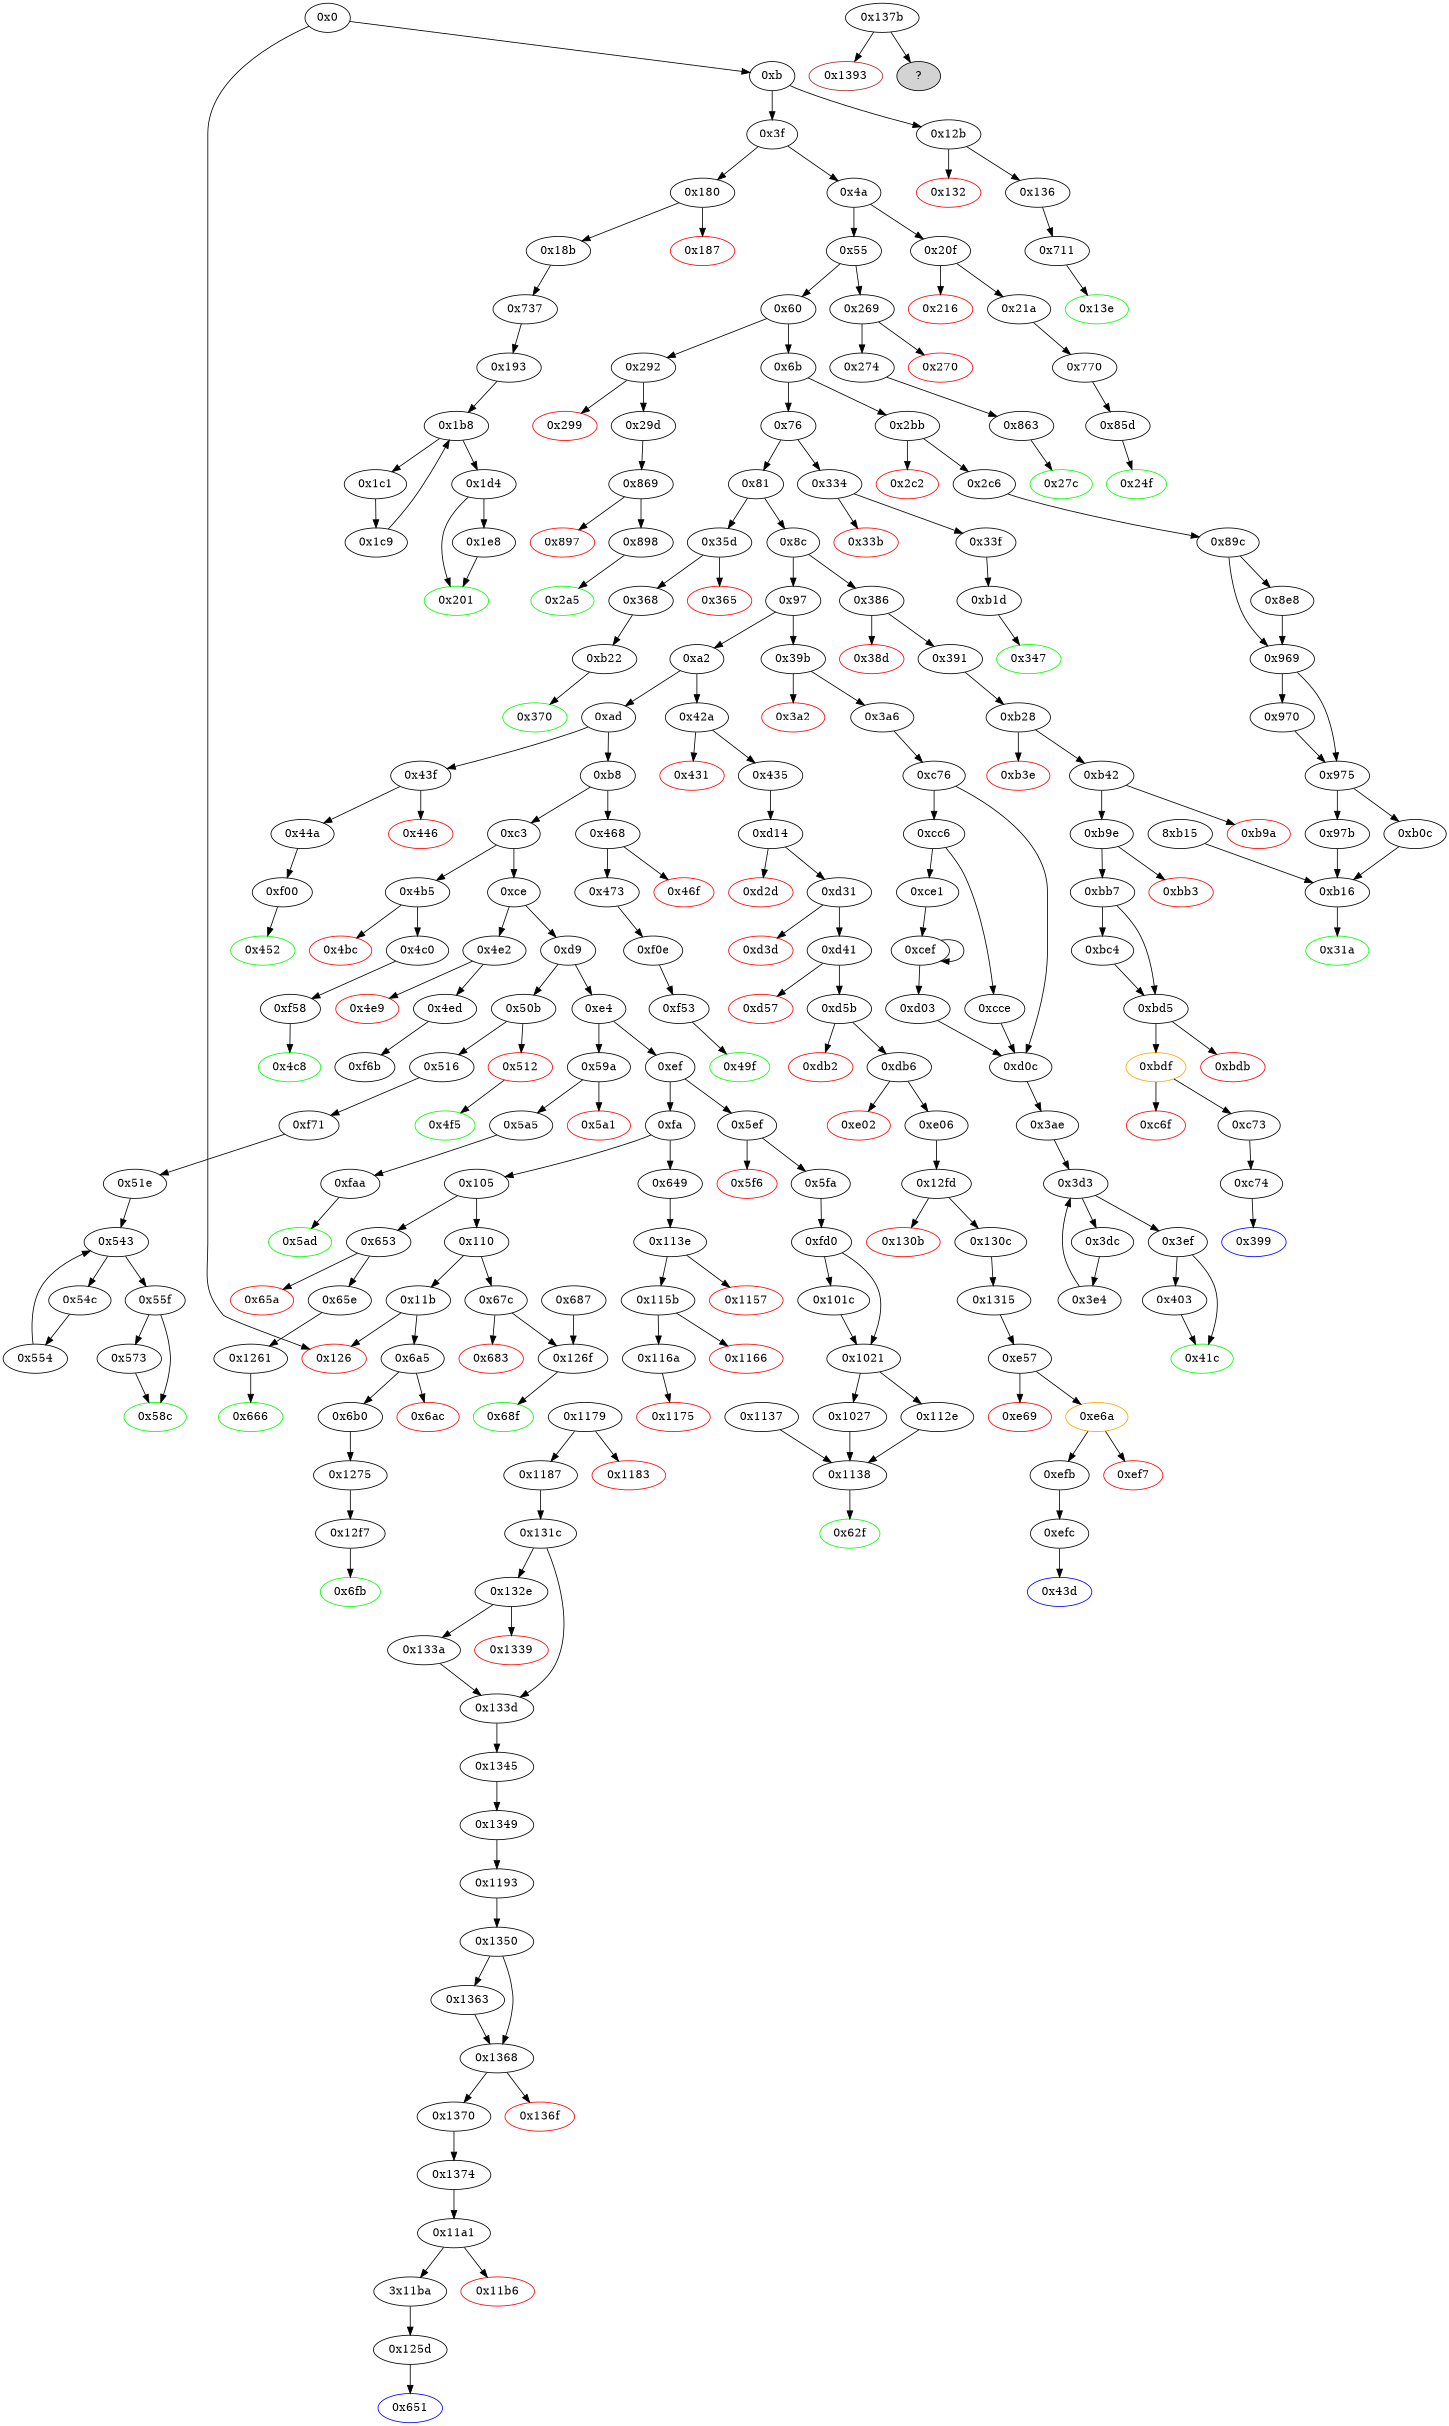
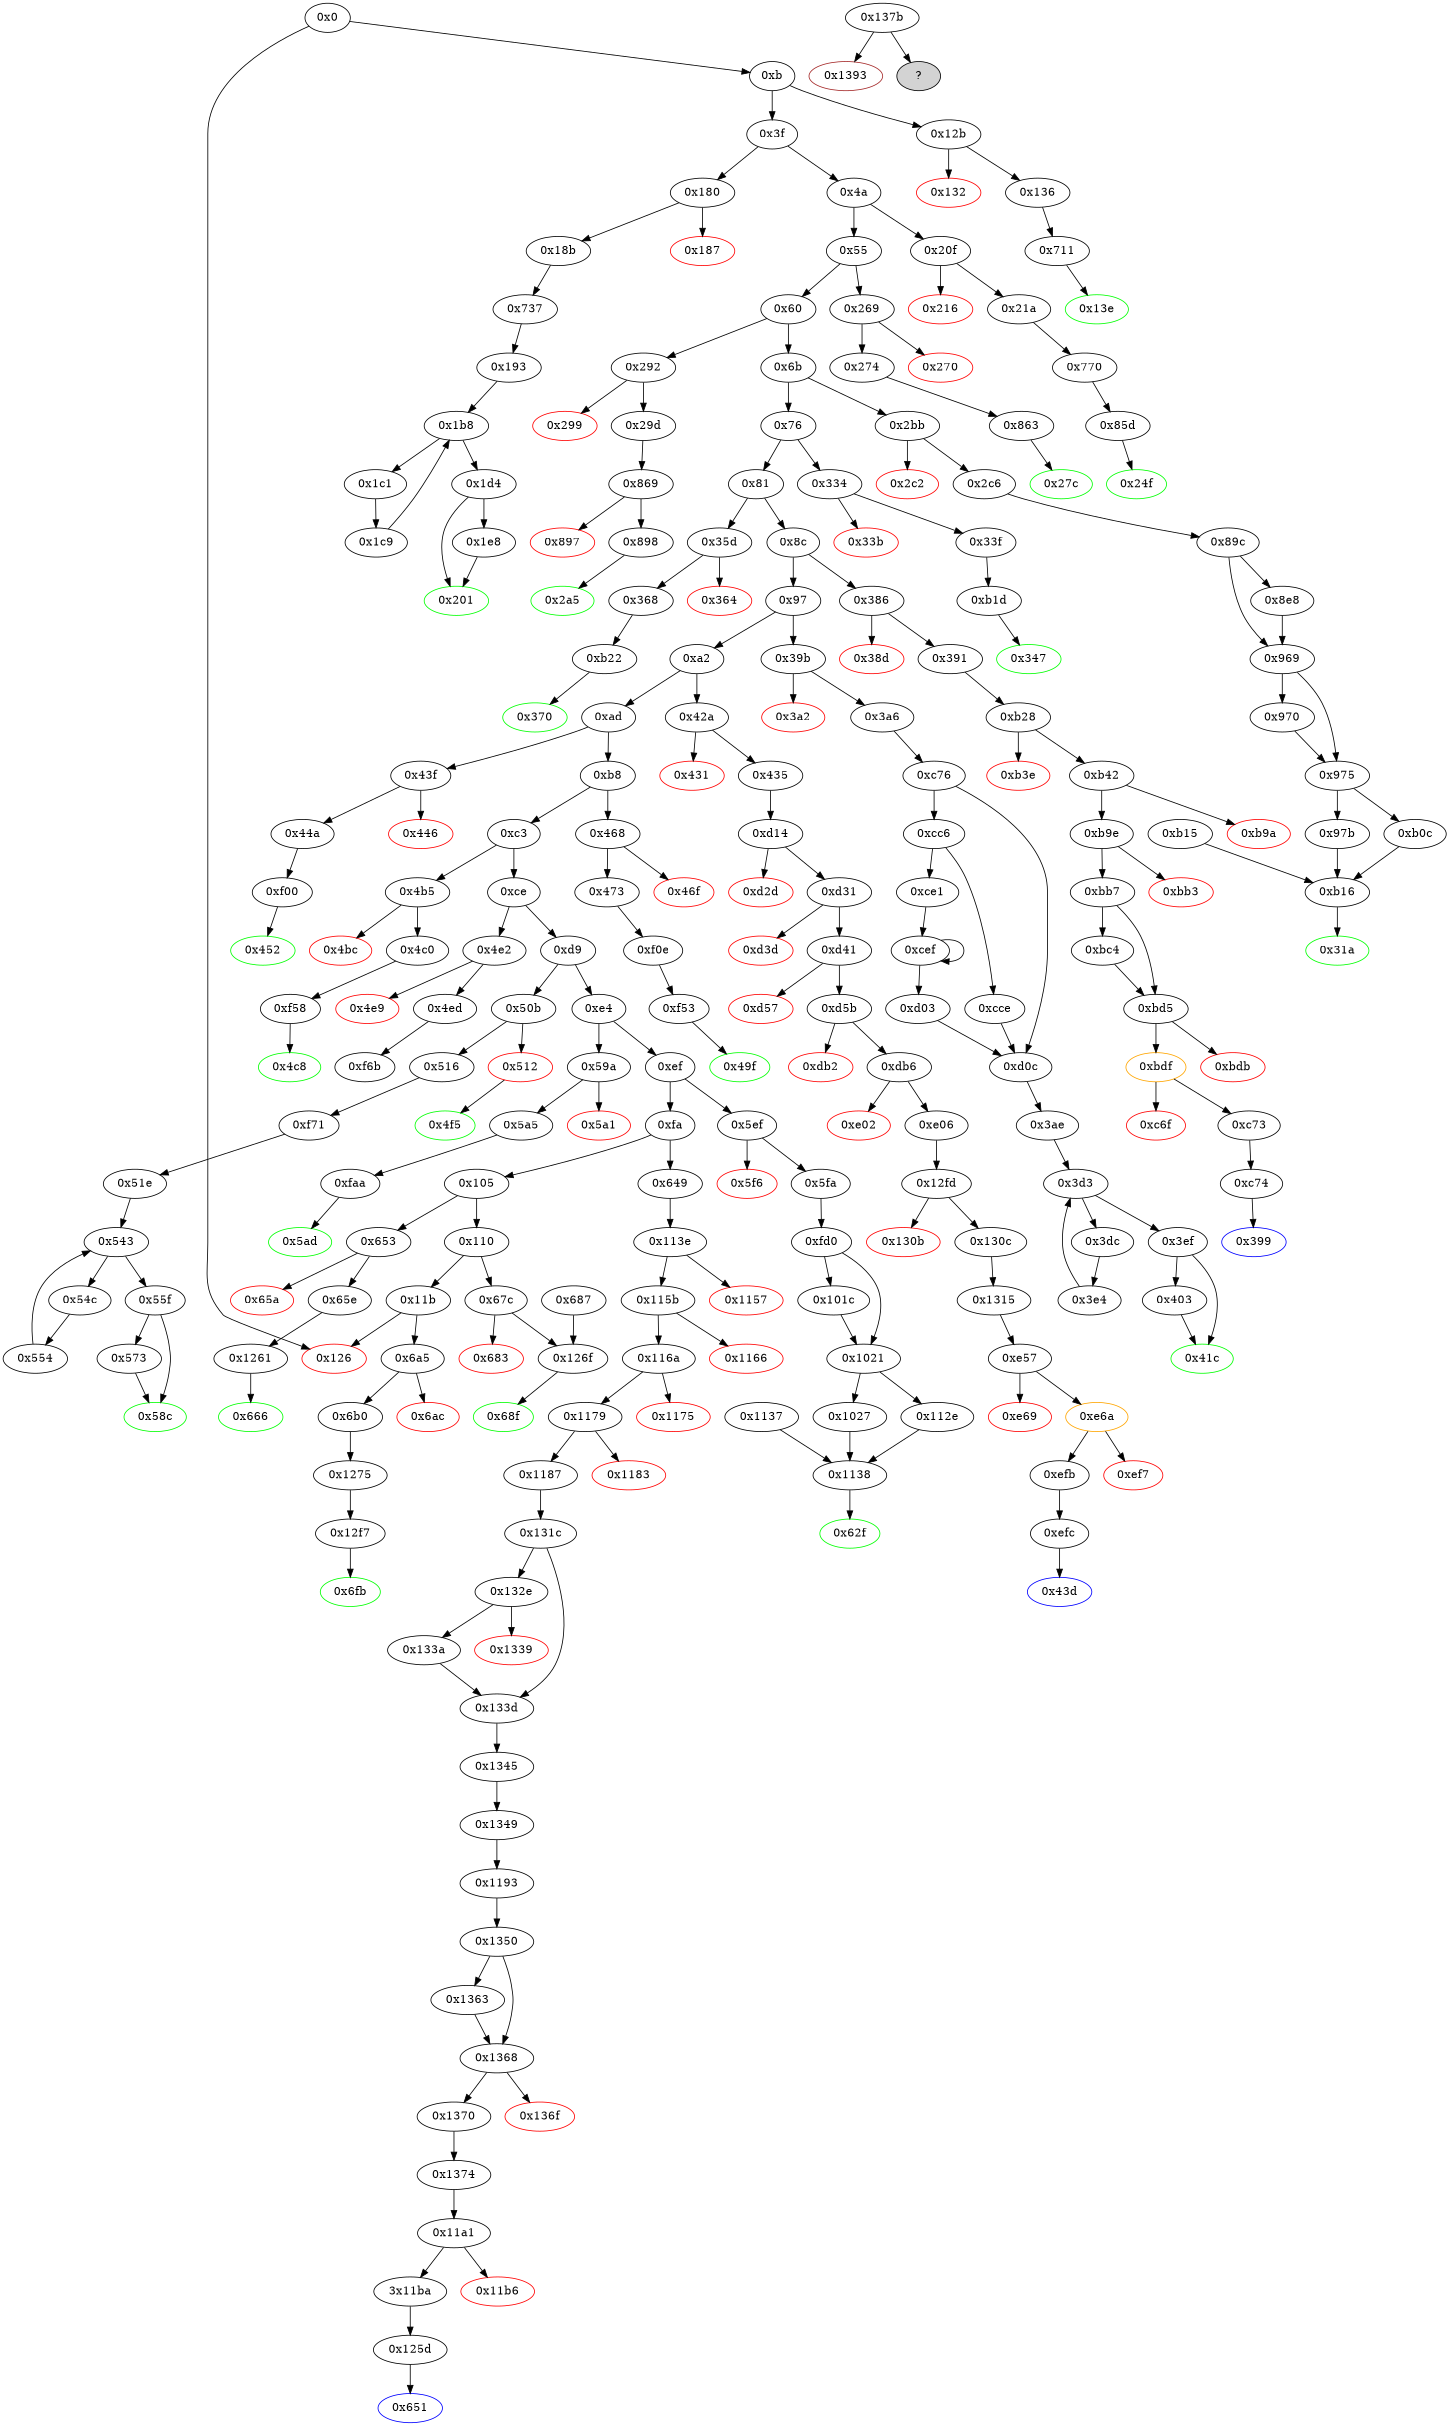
node "0x365": label "0x365" -> "0x364"
node "8xb15": label "8xb15" -> "0xb15"
edge "0x116a" -> "0x1179": added
